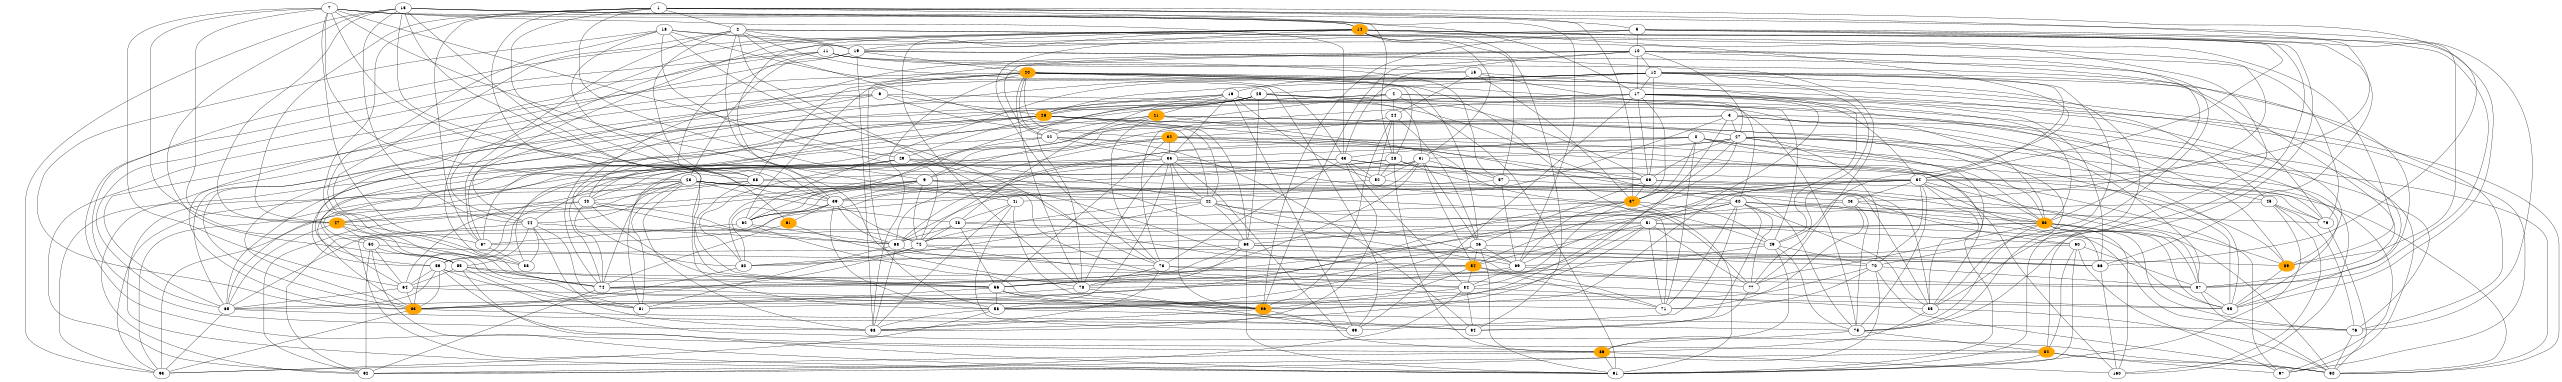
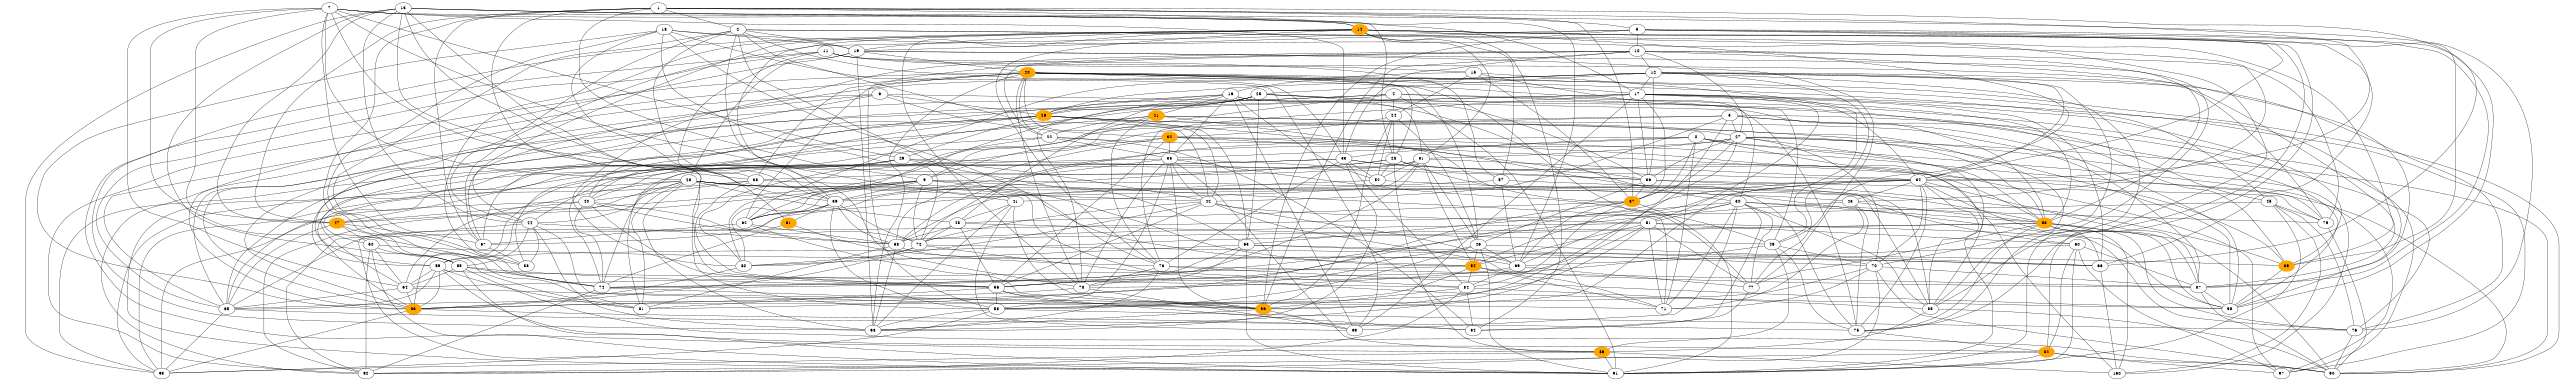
edge "10" -- "17": now "20" -- "17"
edge "12" -- "74": removed
edge "1" -- "38": removed
edge "31" -- "57": now "31" -- "34"
edge "37" -- "49": removed
edge "42" -- "63": now "42" -- "56"
edge "75" -- "86": removed
